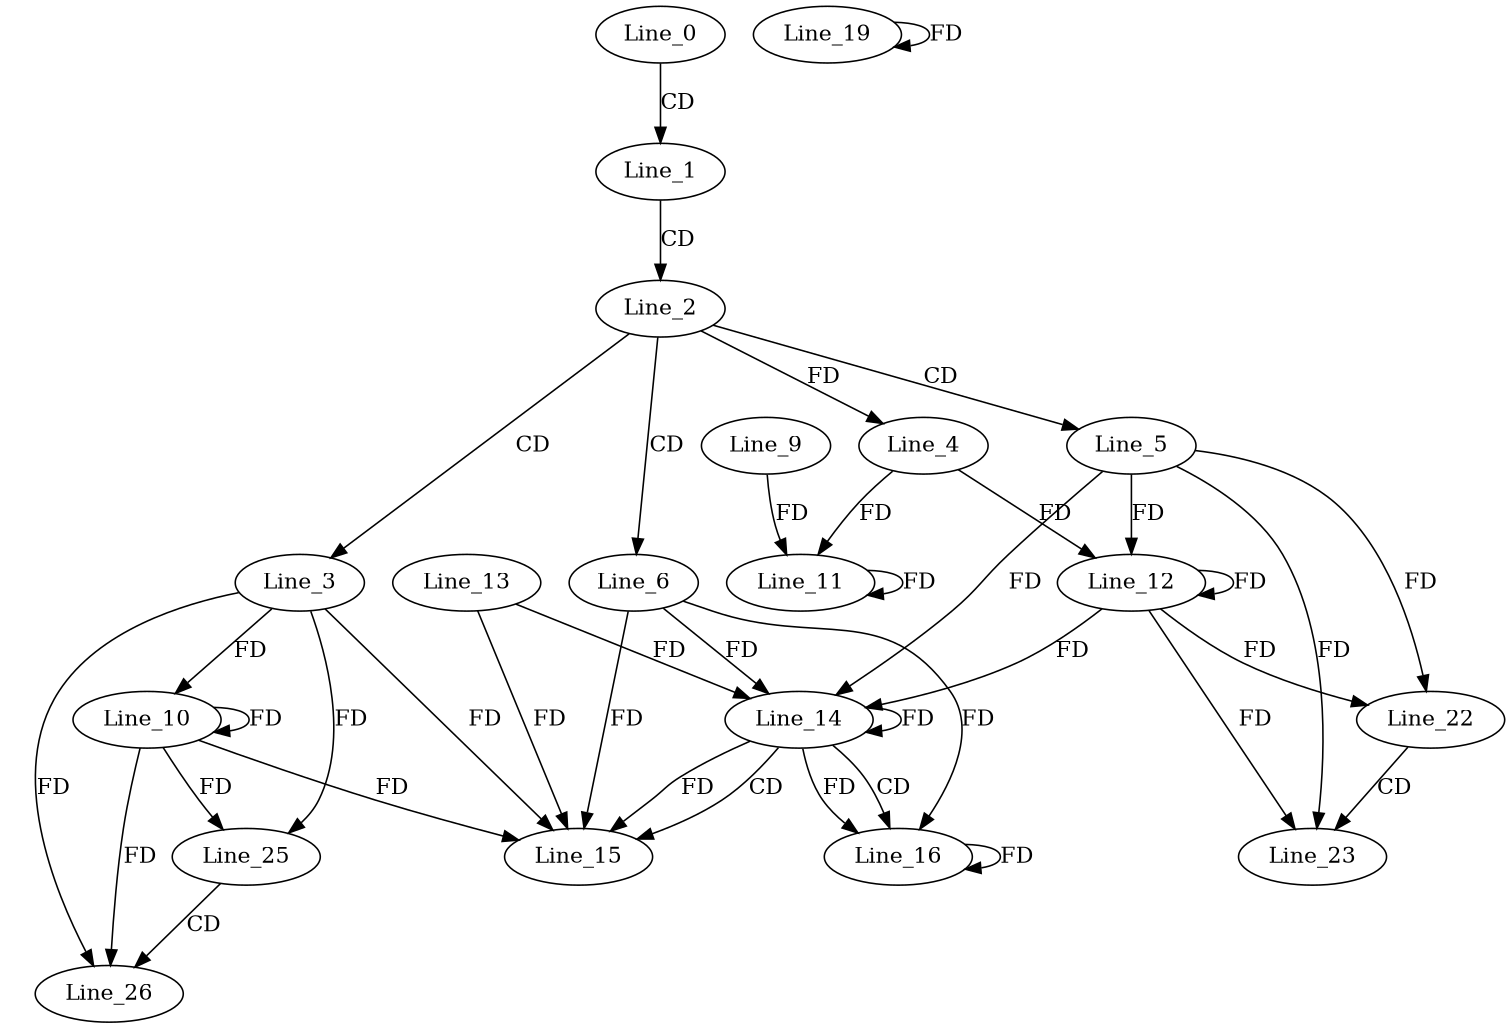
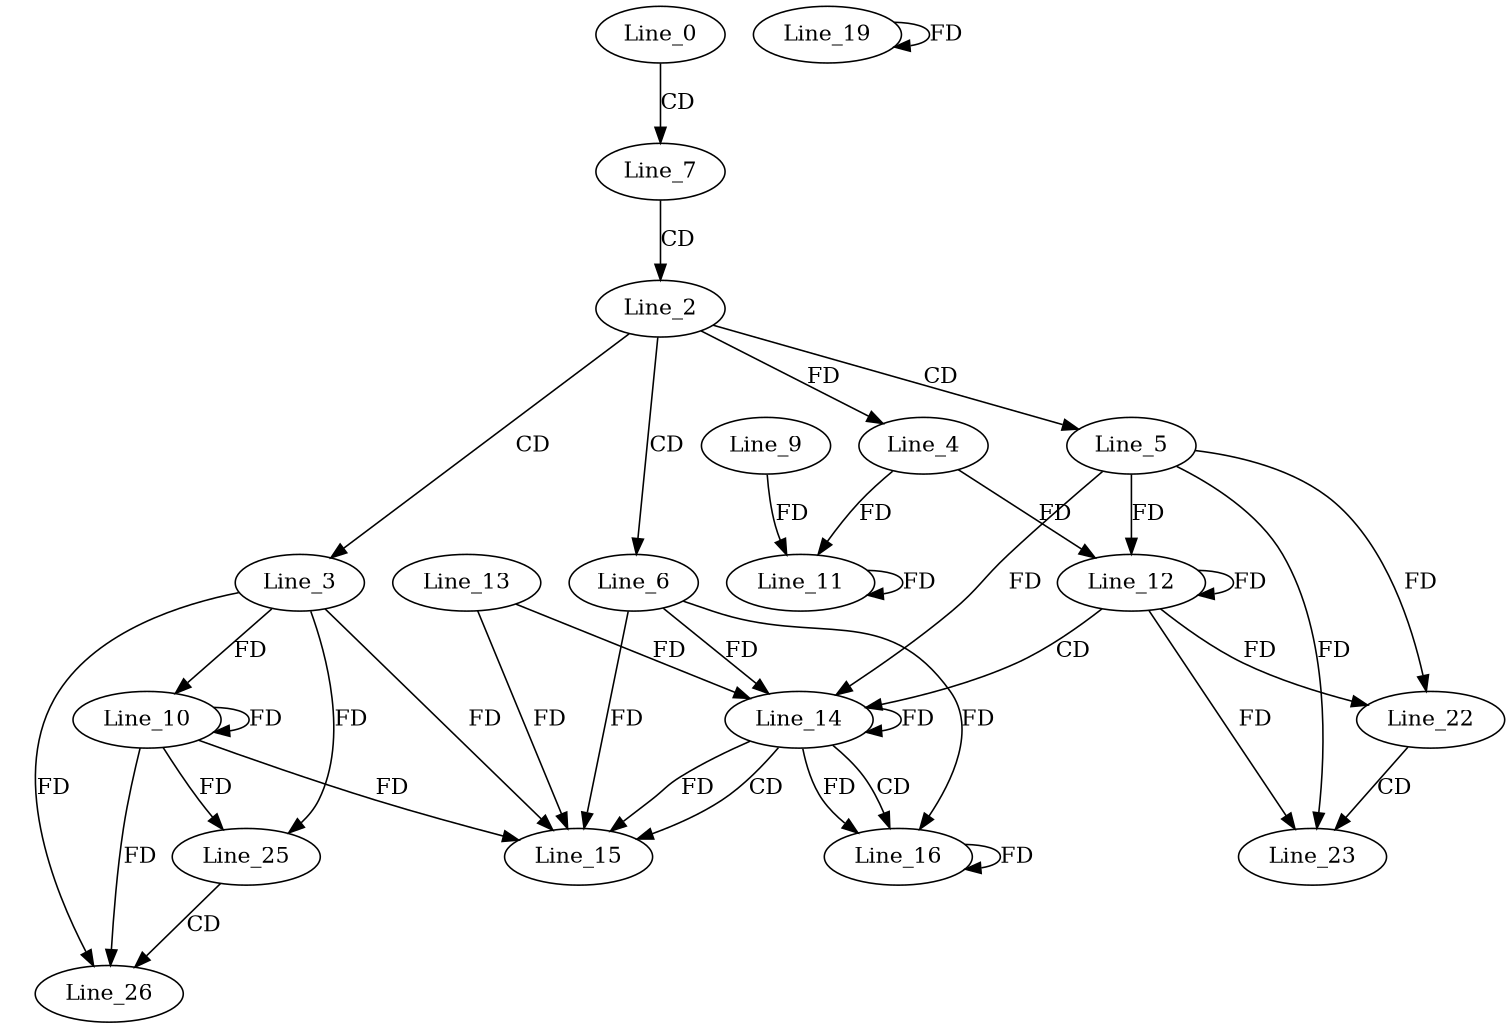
node "Line_1": label "Line_1" -> "Line_7"
edge "Line_12" -> "Line_14": label "FD" -> "CD"
